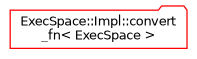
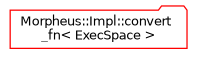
node "ExecSpace::Impl::convert _fn< ExecSpace >": label "ExecSpace::Impl::convert _fn< ExecSpace >" -> "Morpheus::Impl::convert _fn< ExecSpace >"
